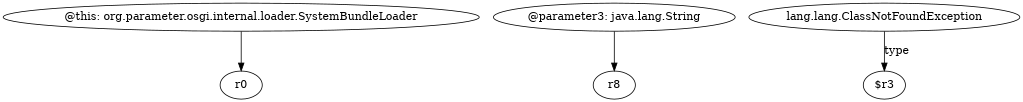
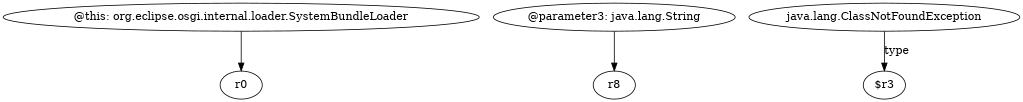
node "@this: org.parameter.osgi.internal.loader.SystemBundleLoader": label "@this: org.parameter.osgi.internal.loader.SystemBundleLoader" -> "@this: org.eclipse.osgi.internal.loader.SystemBundleLoader"
node "lang.lang.ClassNotFoundException": label "lang.lang.ClassNotFoundException" -> "java.lang.ClassNotFoundException"
